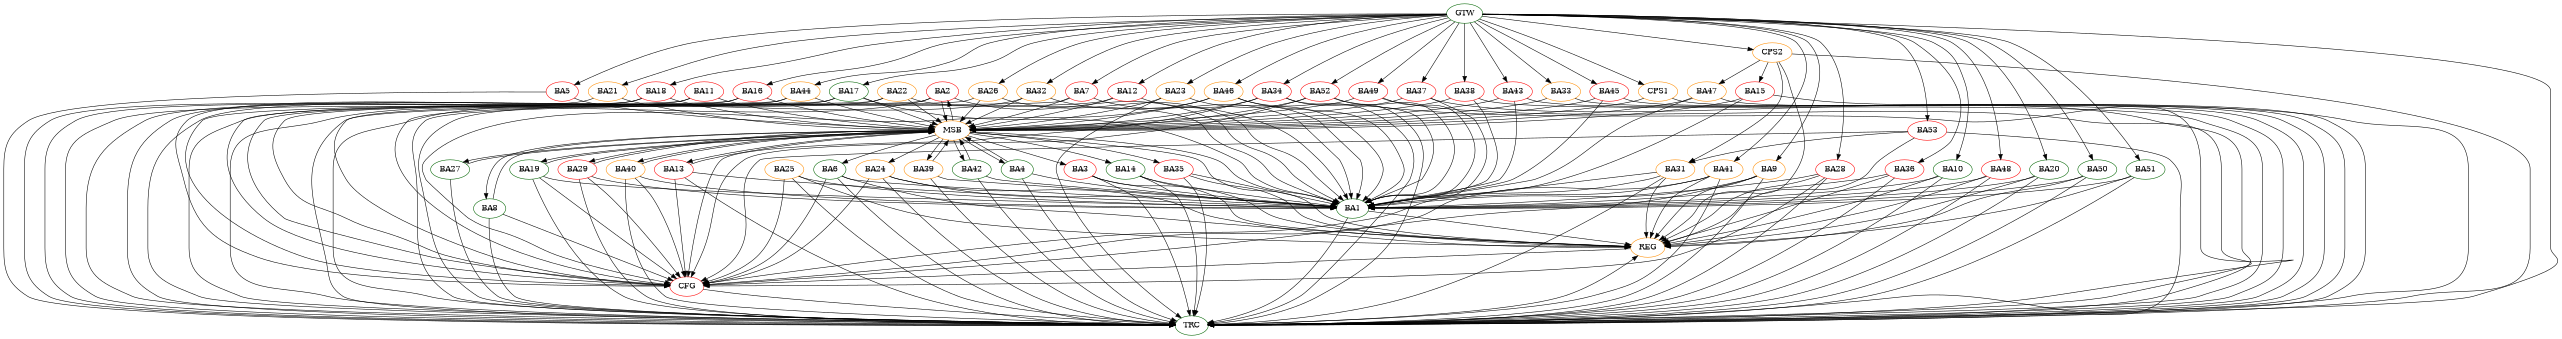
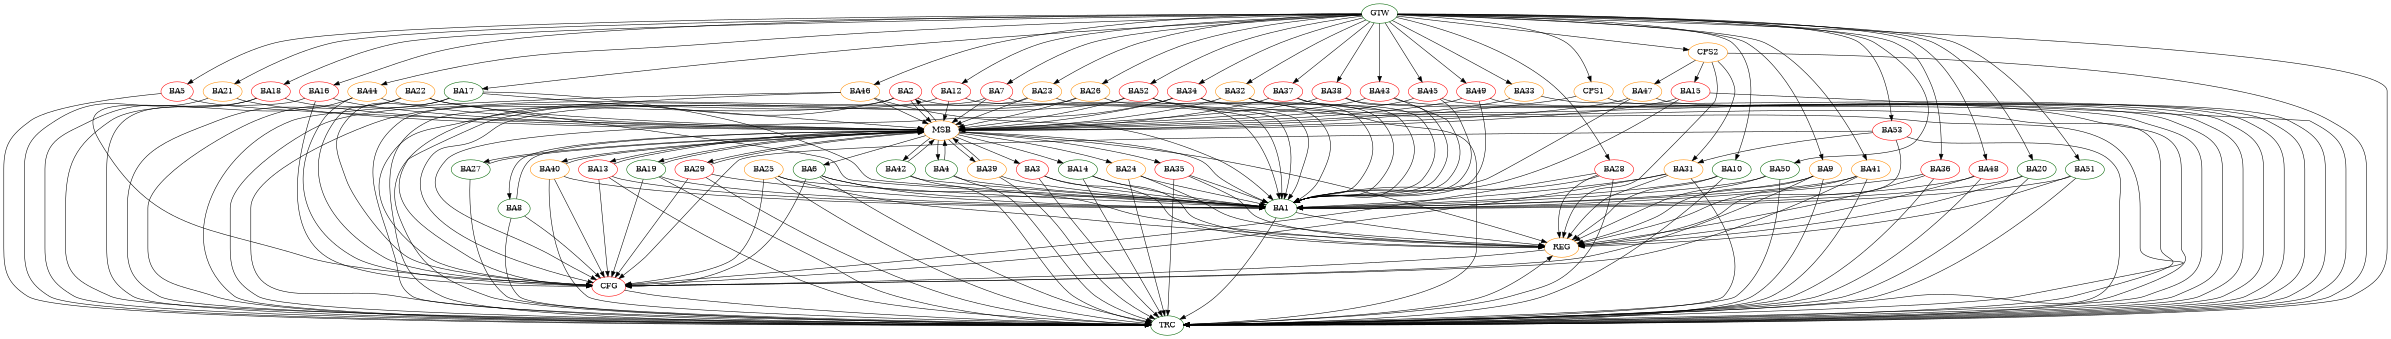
node "BA11": removed
edge "BA24" -> "CFG": removed
